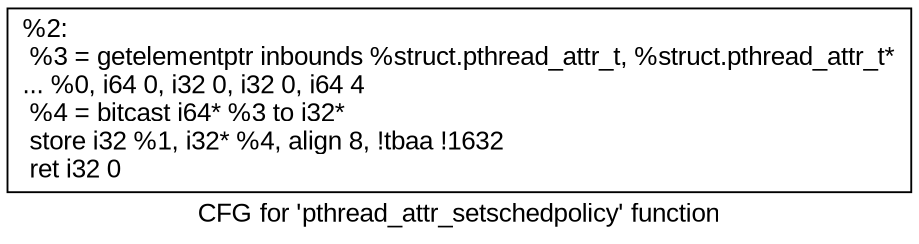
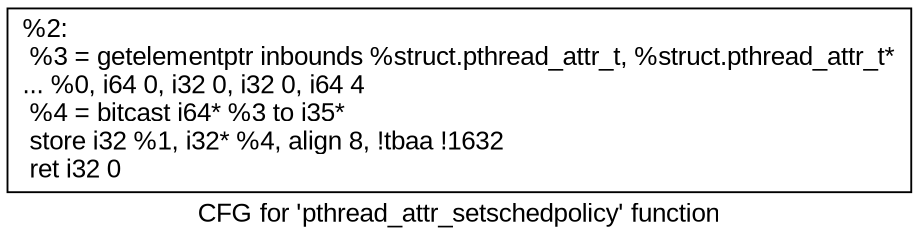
node "%2:": text "%4 = bitcast i64* %3 to i32*" -> "%4 = bitcast i64* %3 to i35*"
